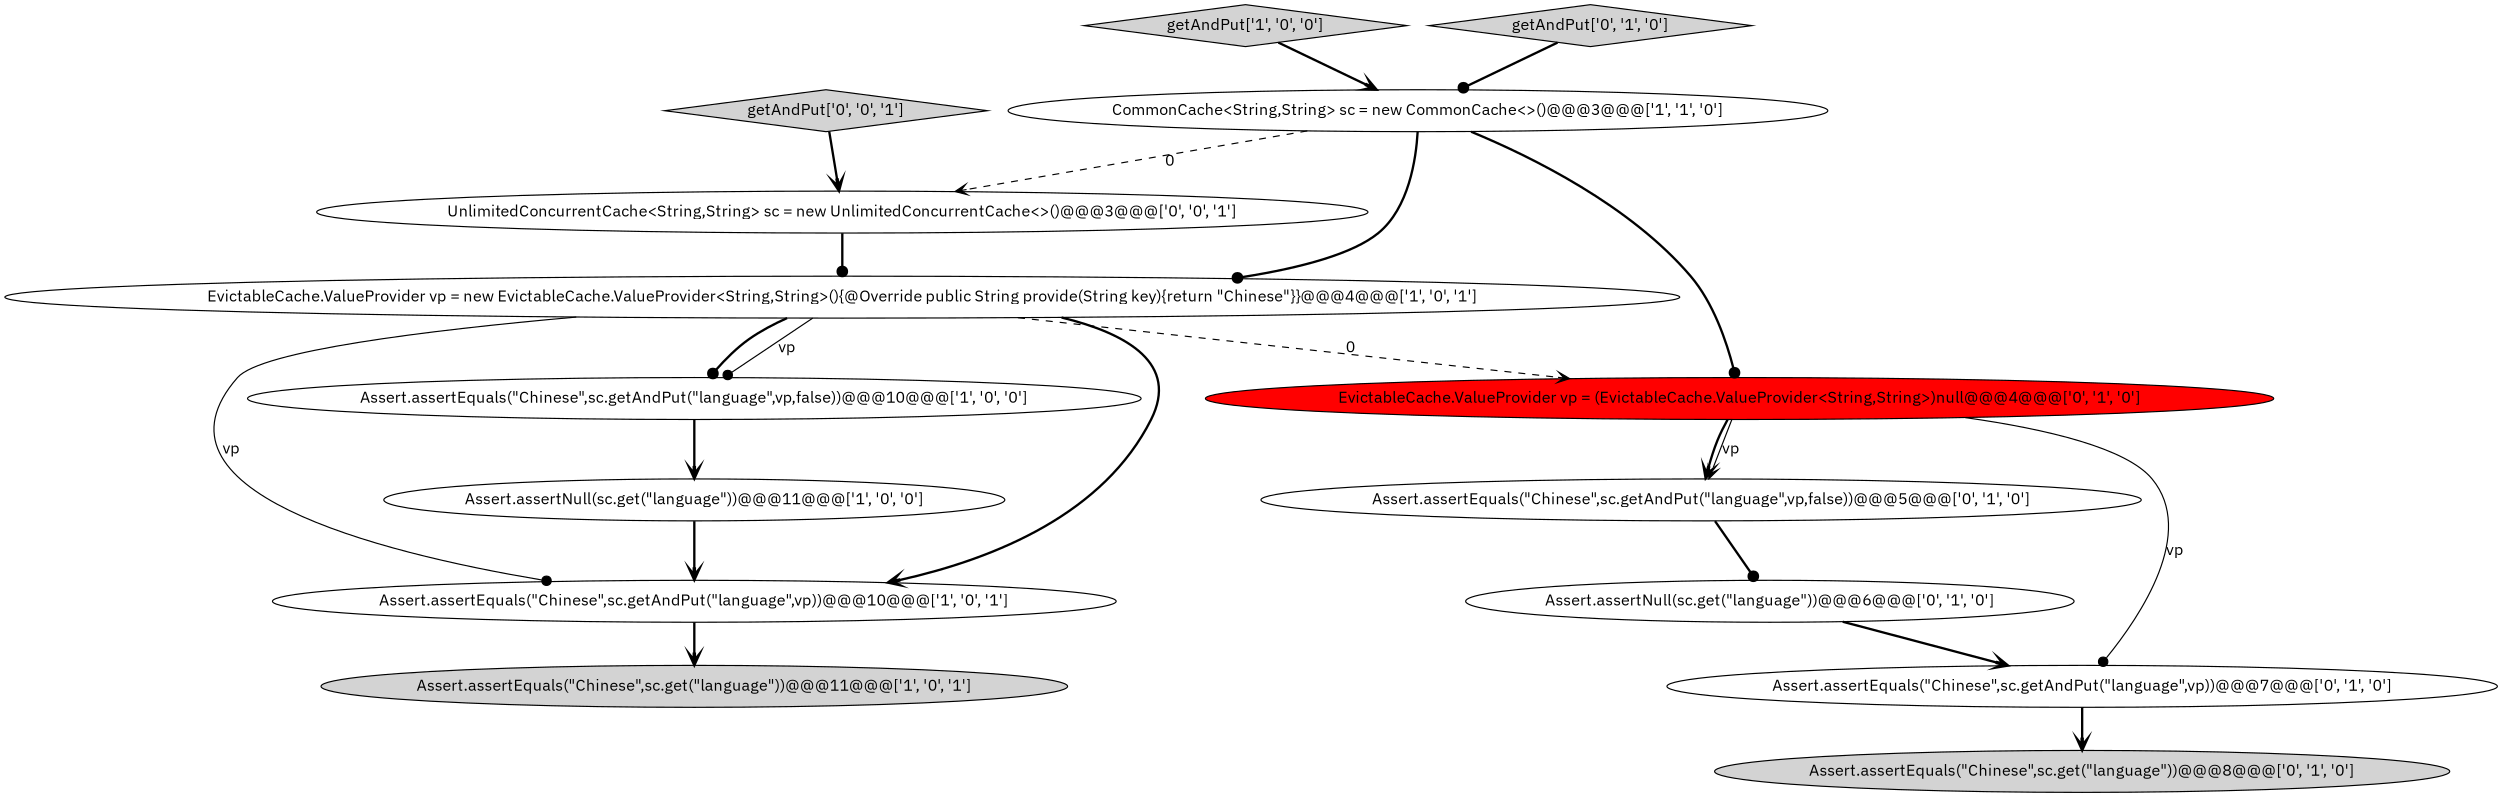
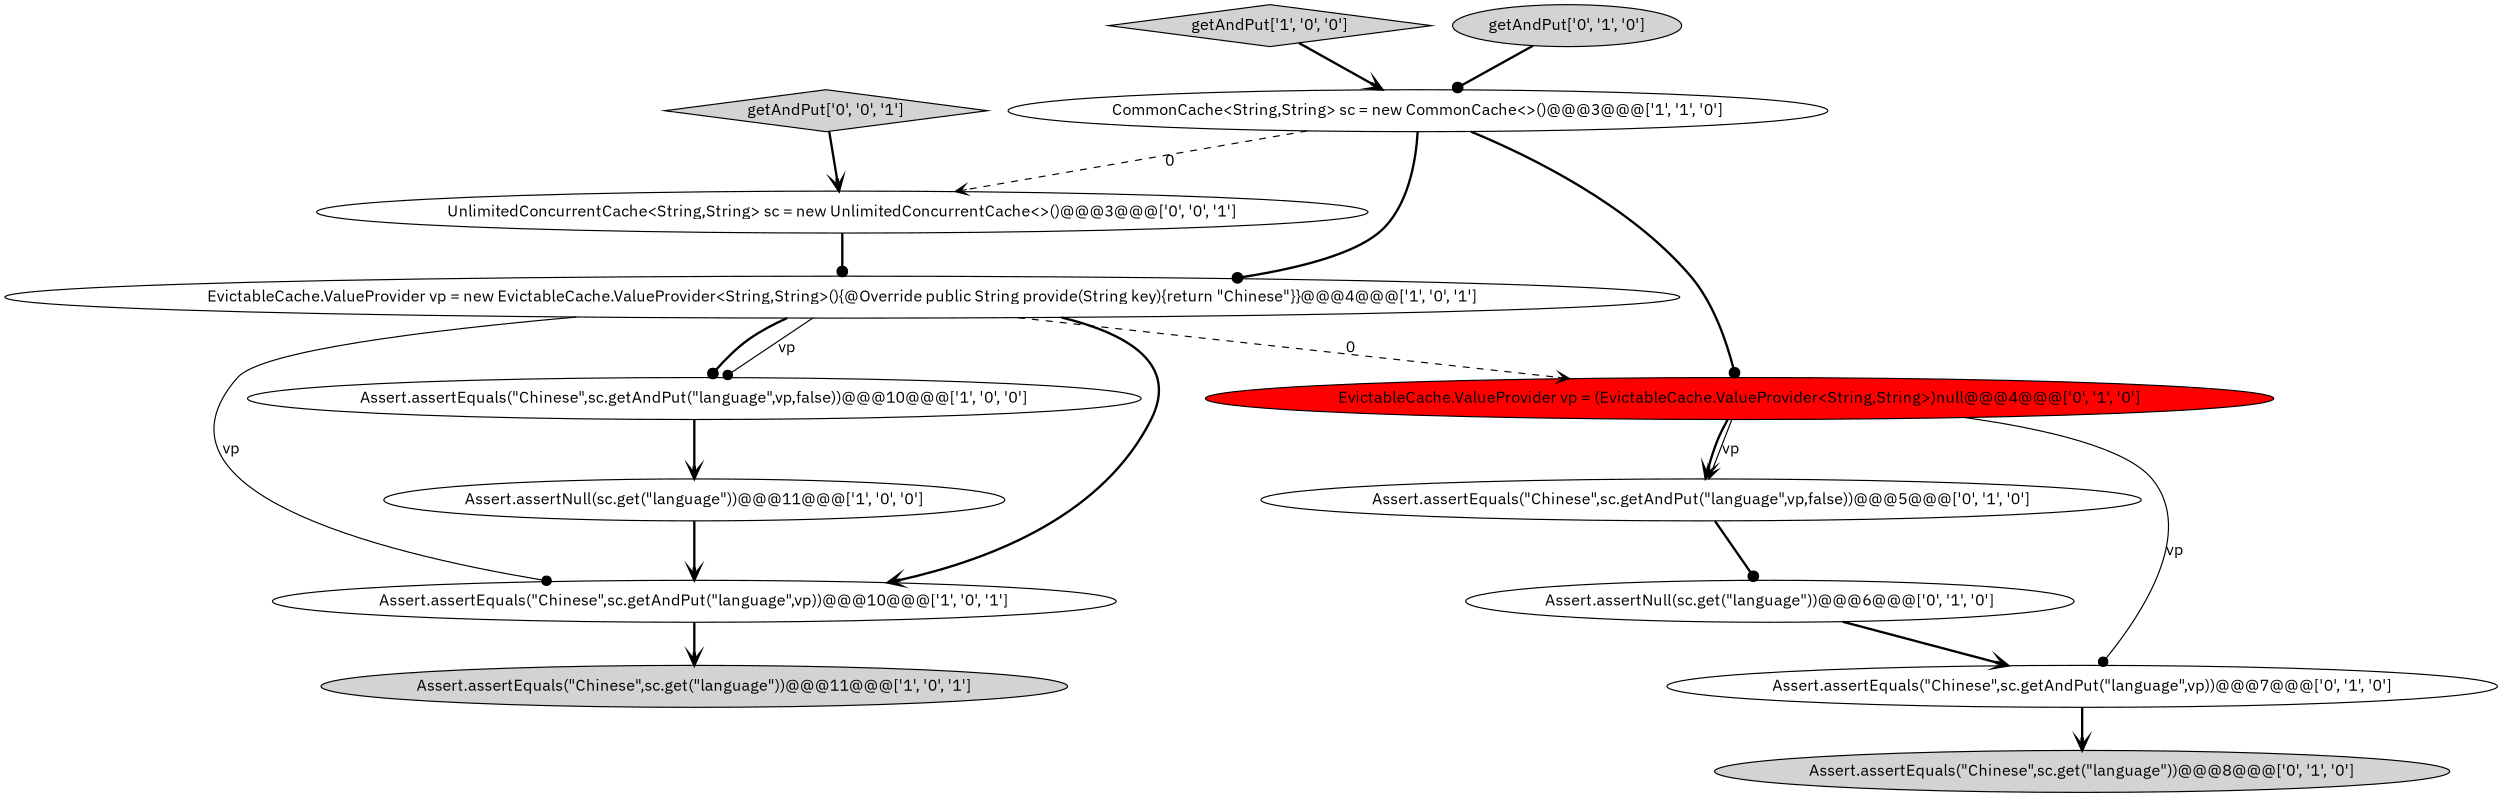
node "getAndPut['0', '1', '0']": shape diamond -> ellipse
